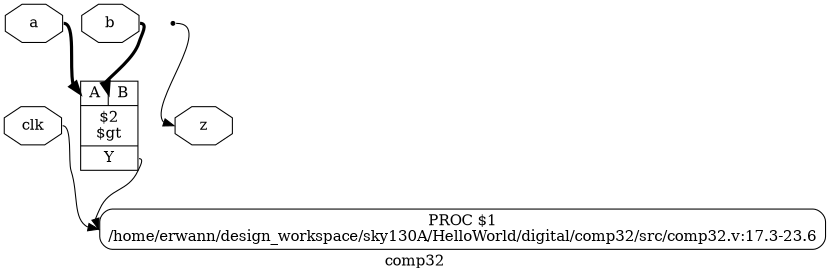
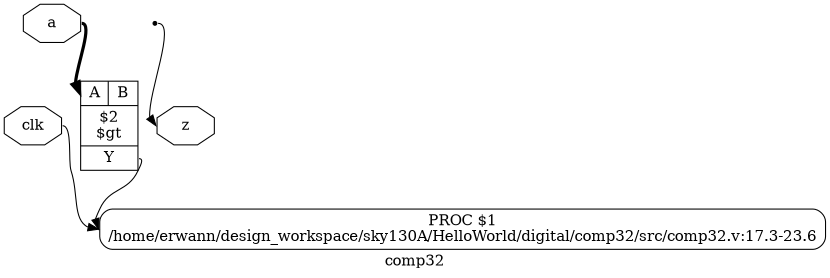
node "b": removed
